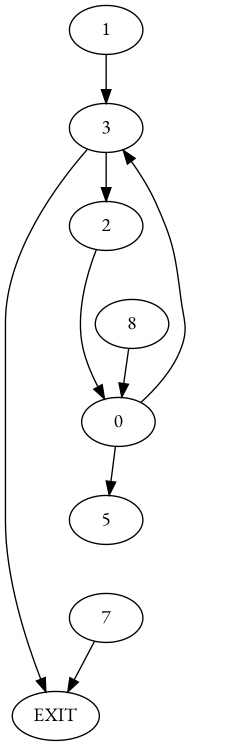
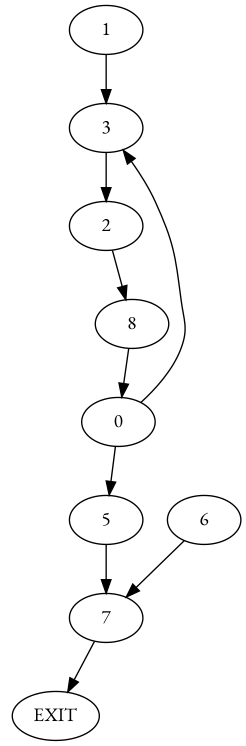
edge "2" -> "0": now "2" -> "8"
edge "3" -> "EXIT": removed
node "6": added
edge "5" -> "7": added
